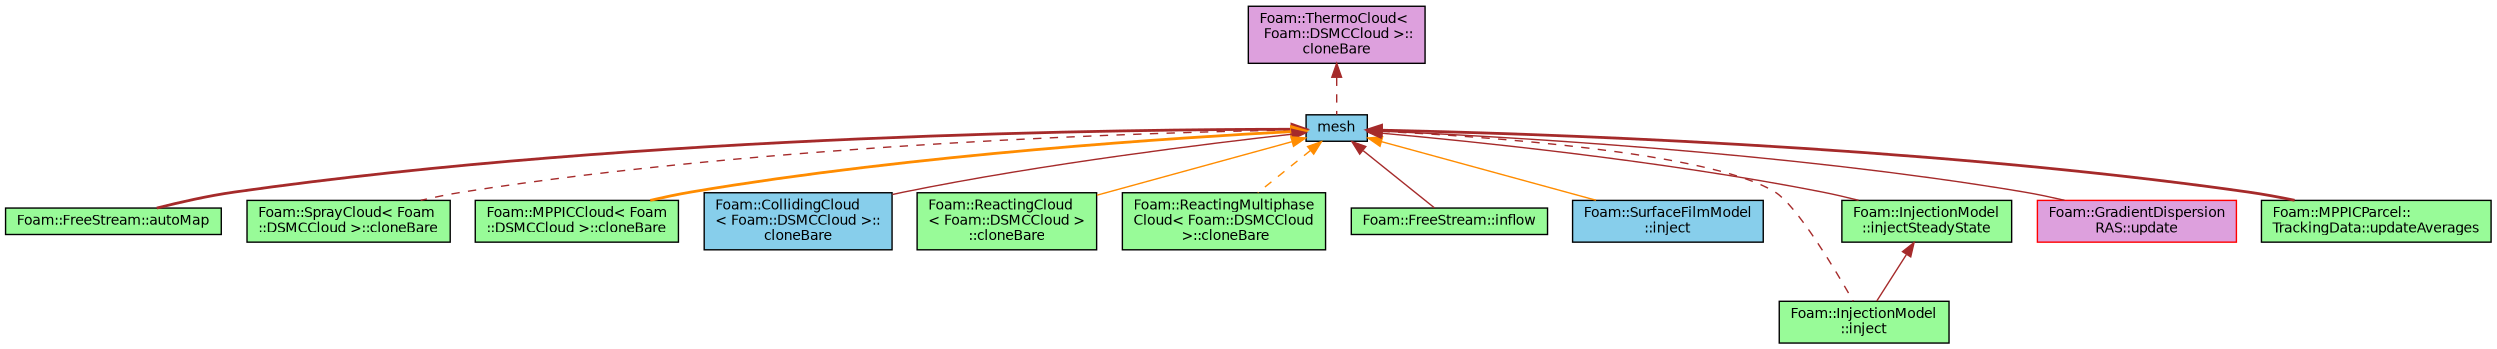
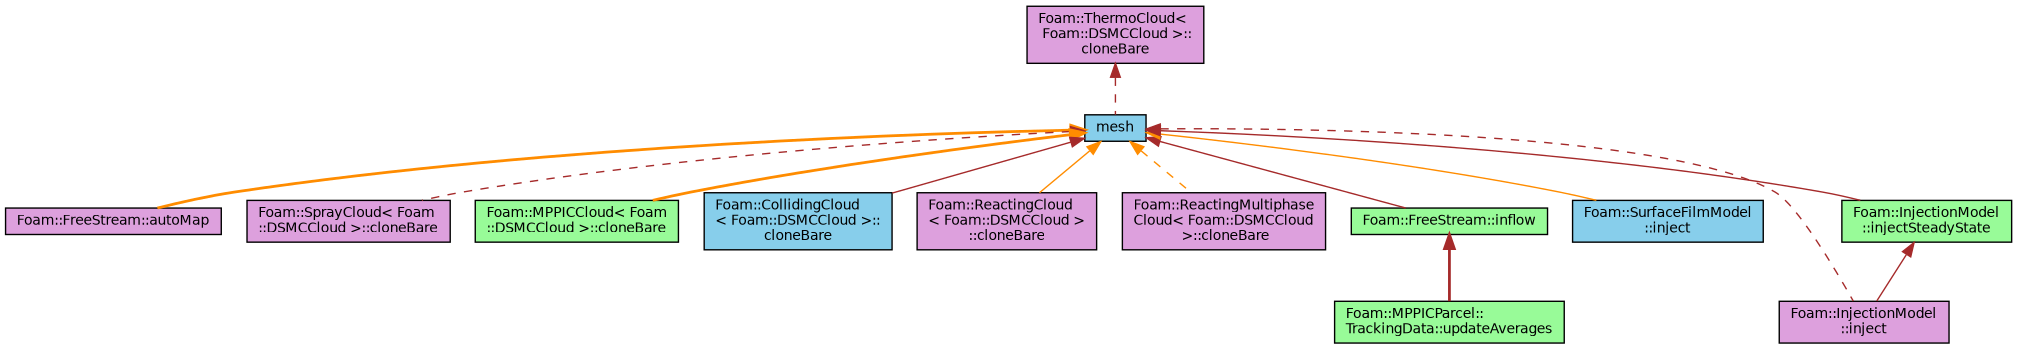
edge "Foam::FreeStream::autoMap" -> "mesh": color brown -> darkorange
edge "Foam::MPPICParcel:: TrackingData::updateAverages" -> "mesh": now "Foam::MPPICParcel:: TrackingData::updateAverages" -> "Foam::FreeStream::inflow"
node "Foam::FreeStream::autoMap": fillcolor palegreen -> plum
node "Foam::SprayCloud< Foam ::DSMCCloud >::cloneBare": fillcolor palegreen -> plum
node "Foam::ReactingCloud < Foam::DSMCCloud > ::cloneBare": fillcolor palegreen -> plum
node "Foam::ReactingMultiphase Cloud< Foam::DSMCCloud >::cloneBare": fillcolor palegreen -> plum
node "Foam::GradientDispersion RAS::update": removed
node "Foam::InjectionModel ::inject": fillcolor palegreen -> plum
